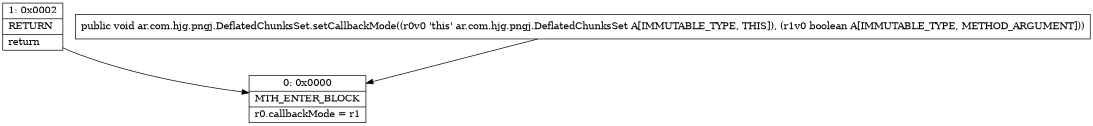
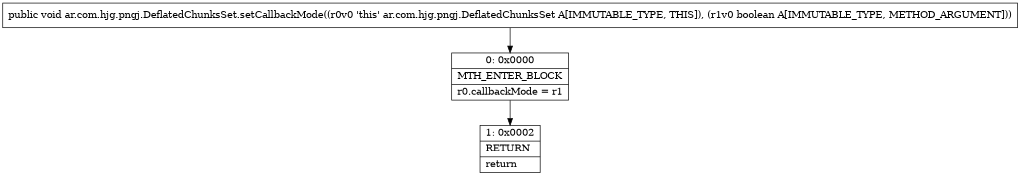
edge "1: 0x0002" -> "0: 0x0000": reversed
